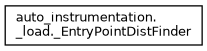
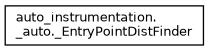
node "auto_instrumentation. _load._EntryPointDistFinder": label "auto_instrumentation. _load._EntryPointDistFinder" -> "auto_instrumentation. _auto._EntryPointDistFinder"
